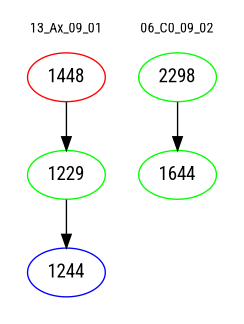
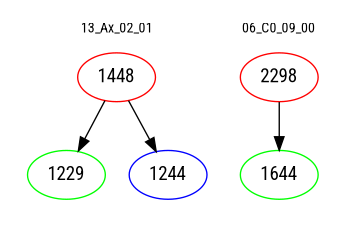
cluster "13_Ax_09_01": label "13_Ax_09_01" -> "13_Ax_02_01"
cluster "06_C0_09_02": label "06_C0_09_02" -> "06_C0_09_00"
node "2298": color green -> red
edge "1229" -> "1244": now "1448" -> "1244"
